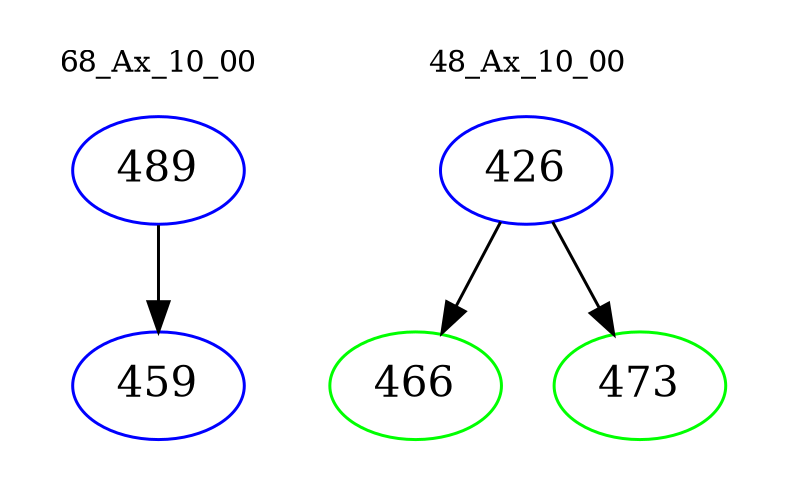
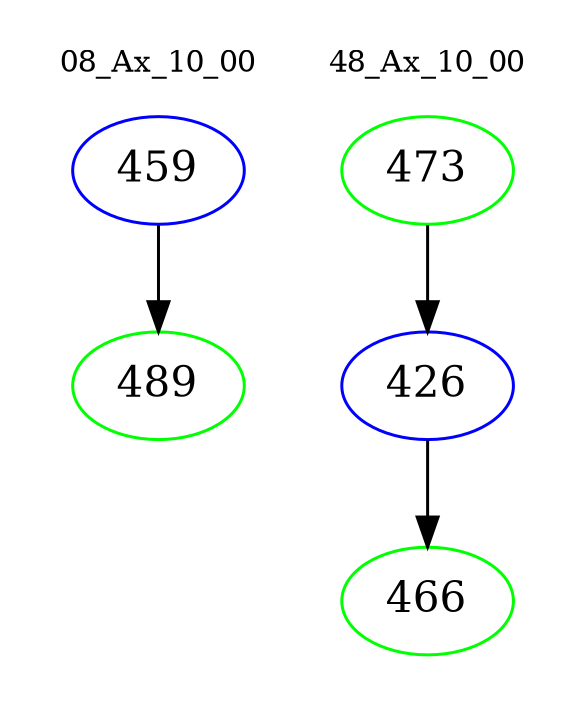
cluster "68_Ax_10_00": label "68_Ax_10_00" -> "08_Ax_10_00"
node "489": color blue -> green
edge "489" -> "459": reversed
edge "426" -> "473": reversed
